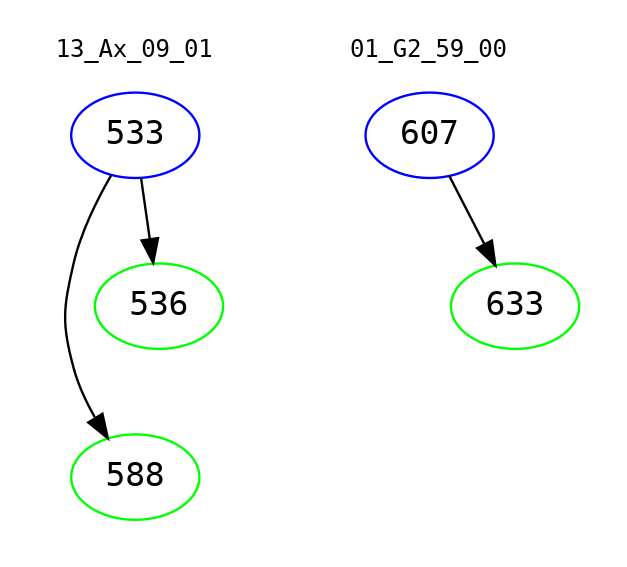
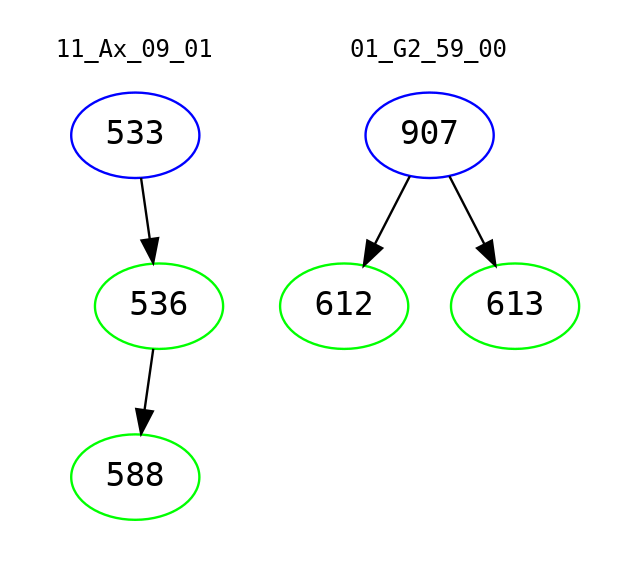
cluster "13_Ax_09_01": label "13_Ax_09_01" -> "11_Ax_09_01"
node "607": label "607" -> "907"
edge "533" -> "588": now "536" -> "588"
node "612": added
node "633": label "633" -> "613"
